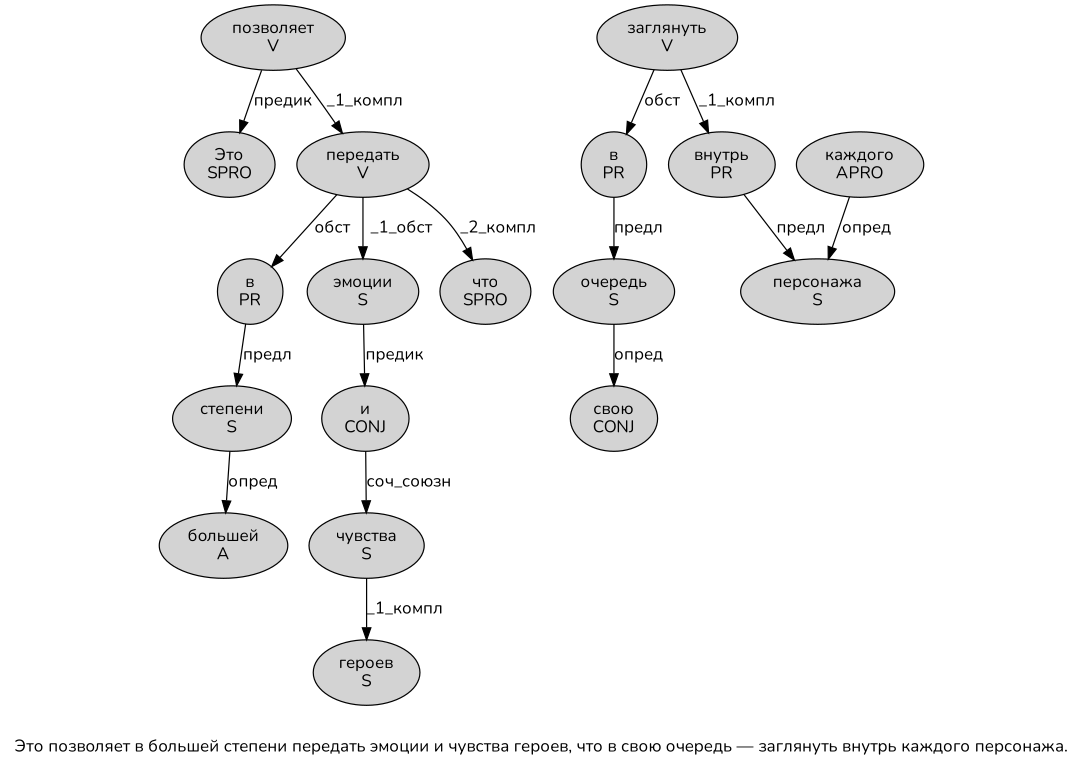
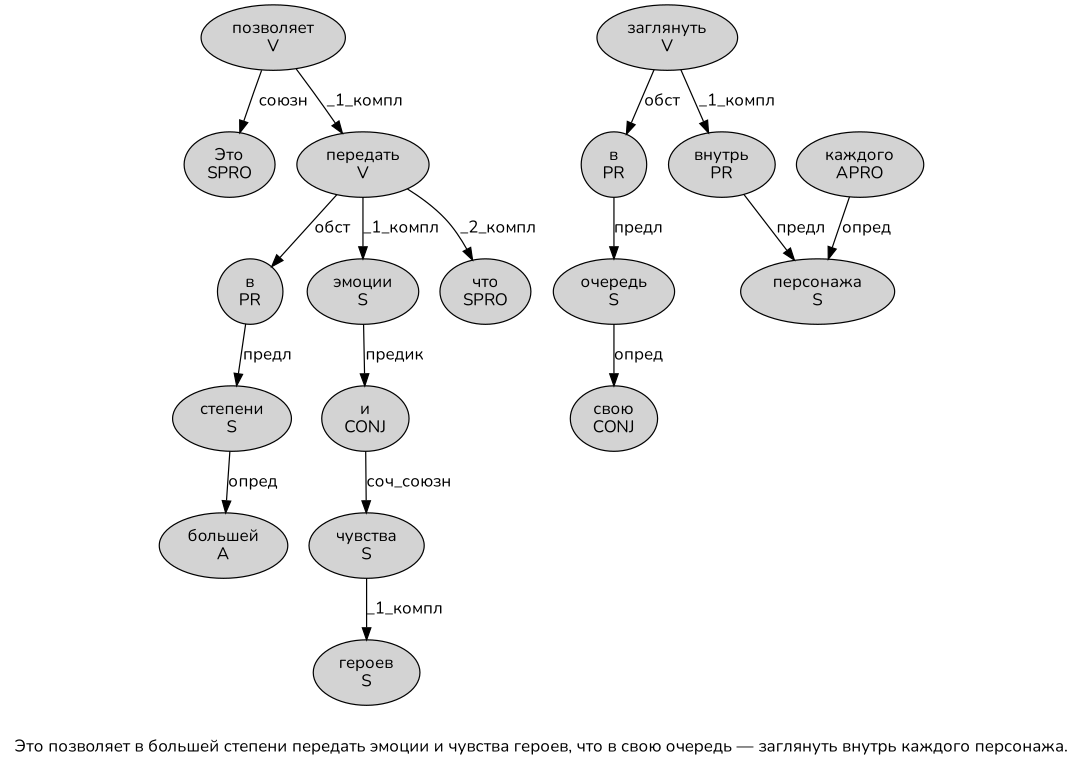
edge "позволяет V" -> "Это SPRO": label "предик" -> "союзн"
edge "передать V" -> "эмоции S": label "_1_обст" -> "_1_компл"
